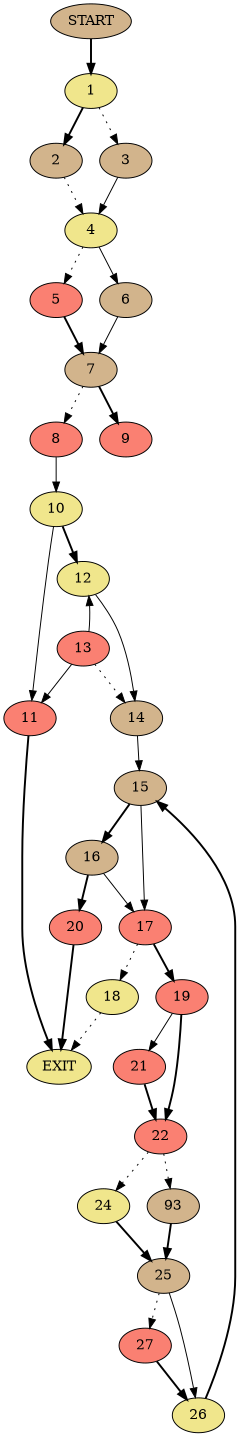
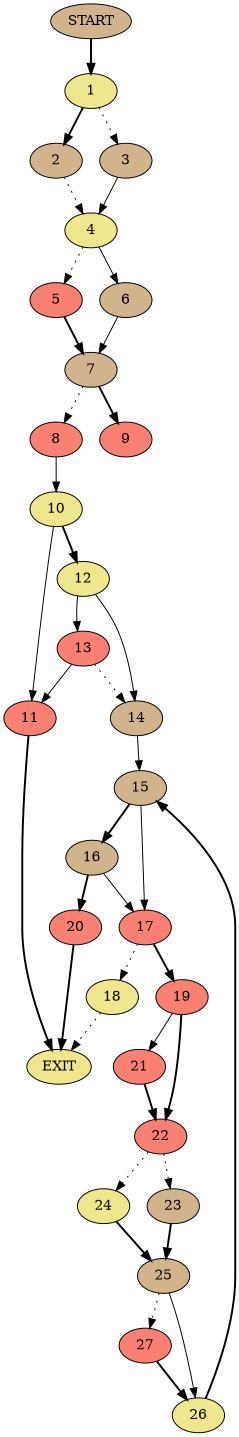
edge "13" -> "12": reversed
node "93": label "93" -> "23"
